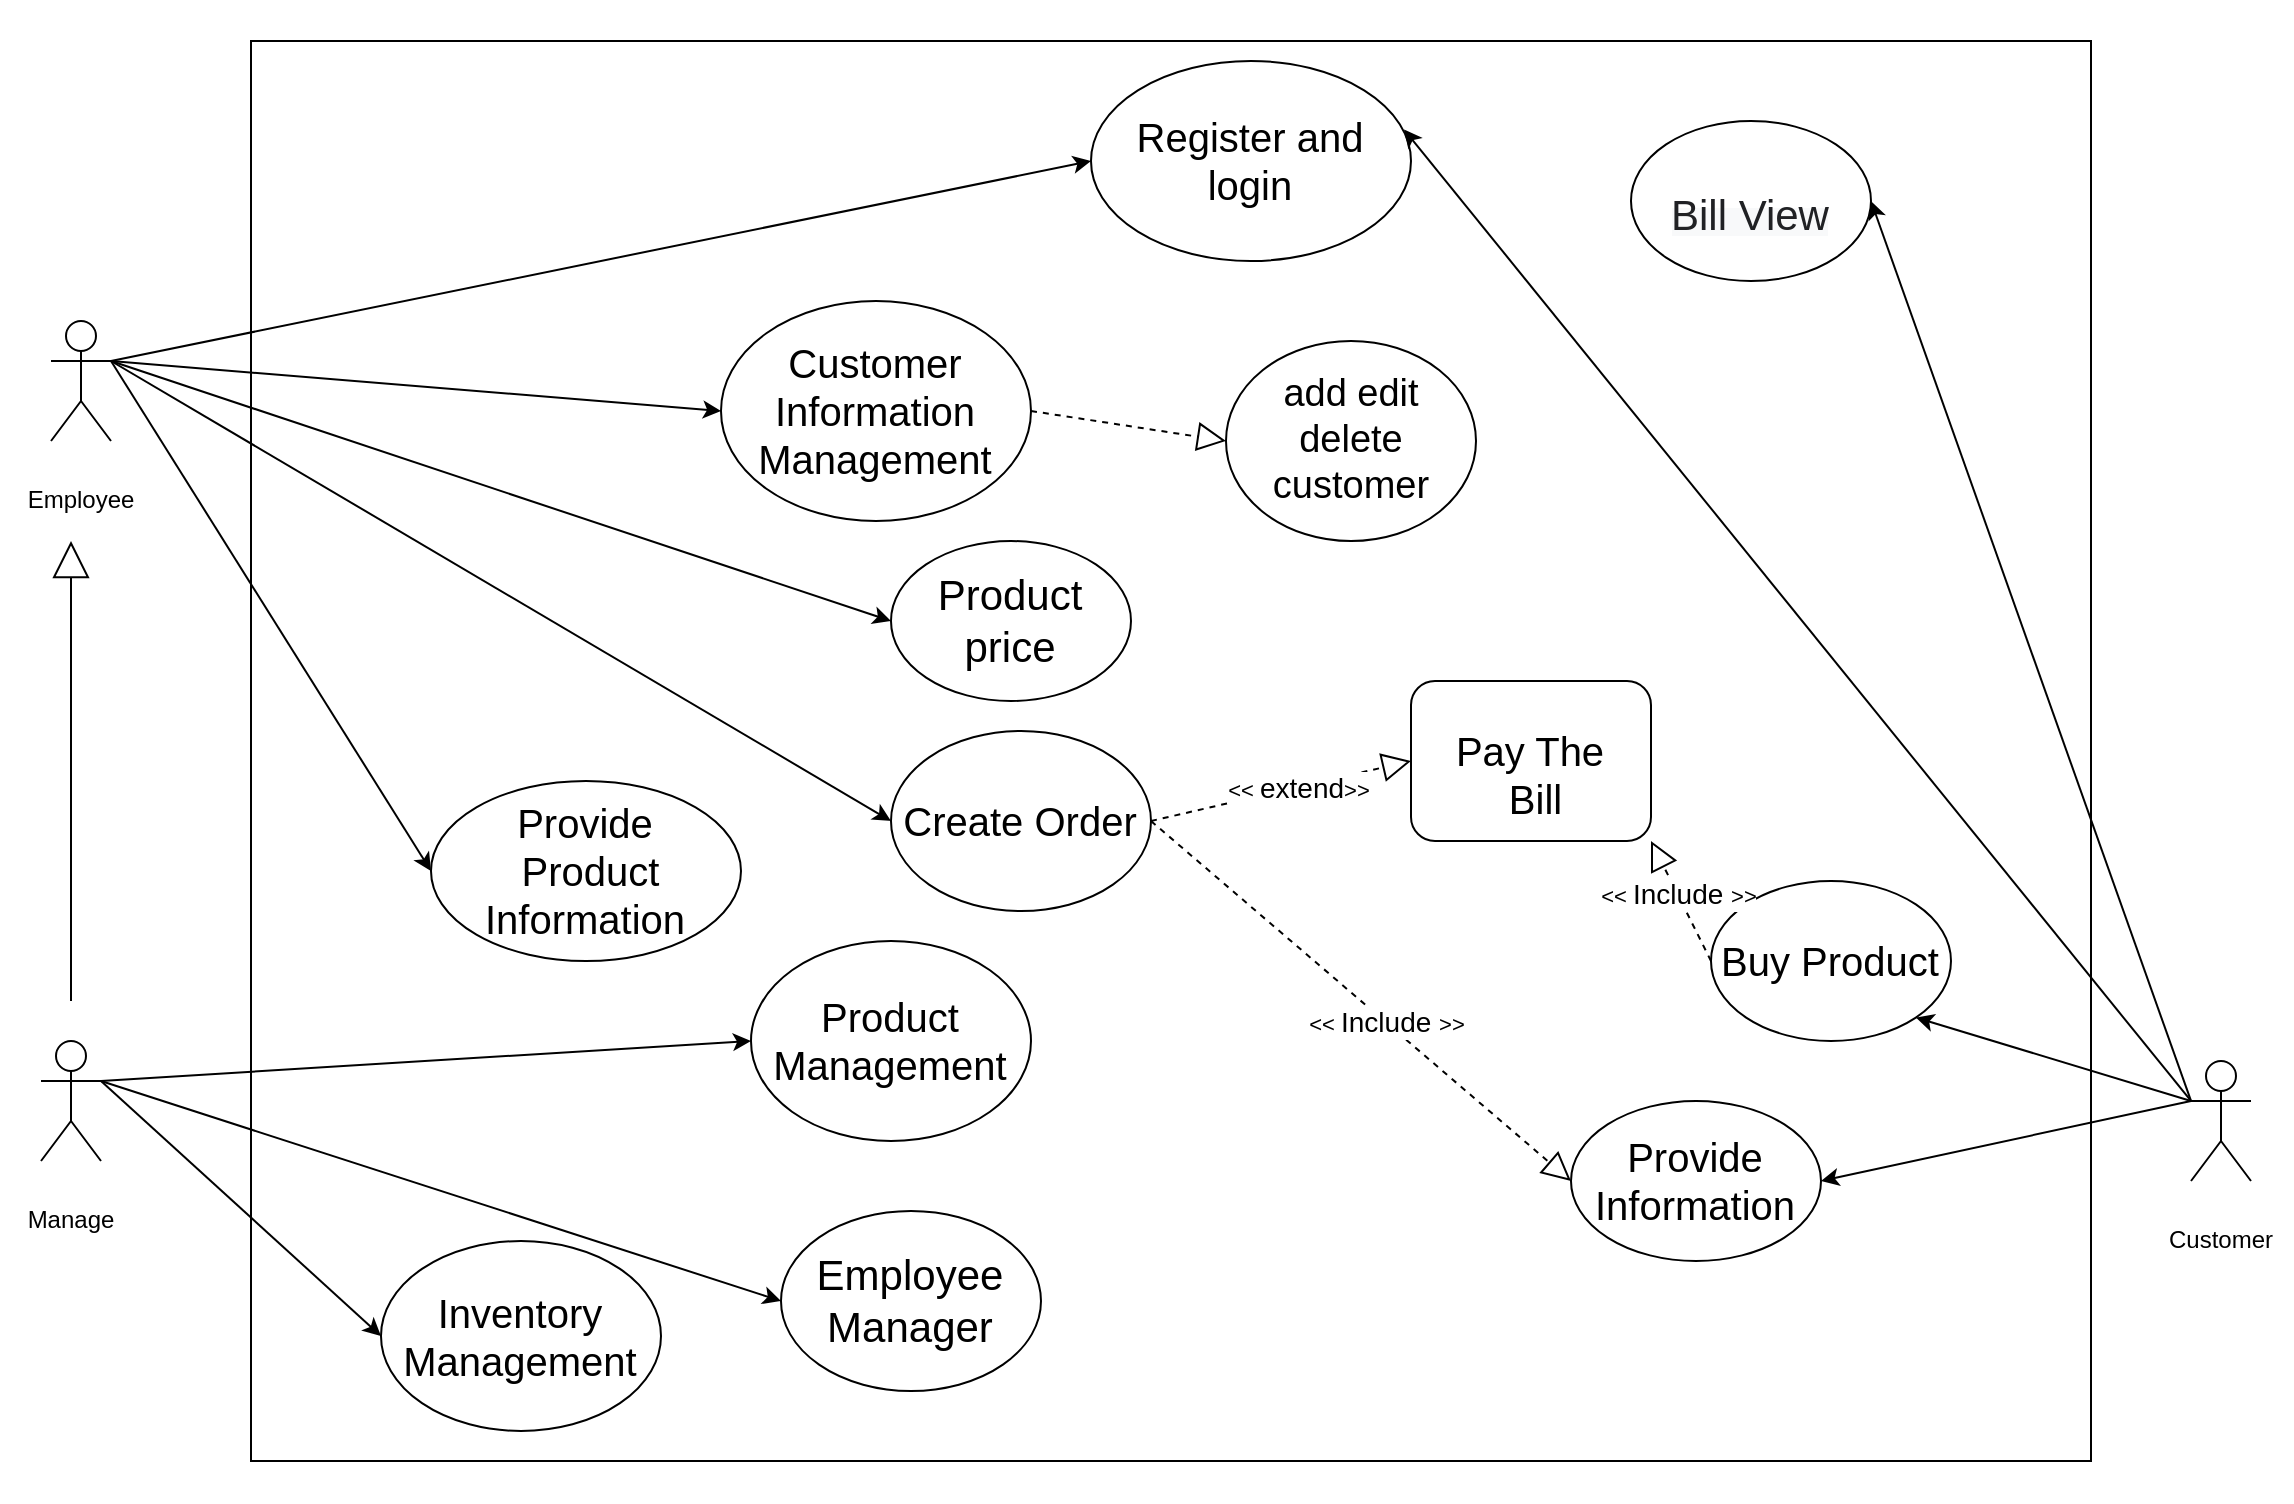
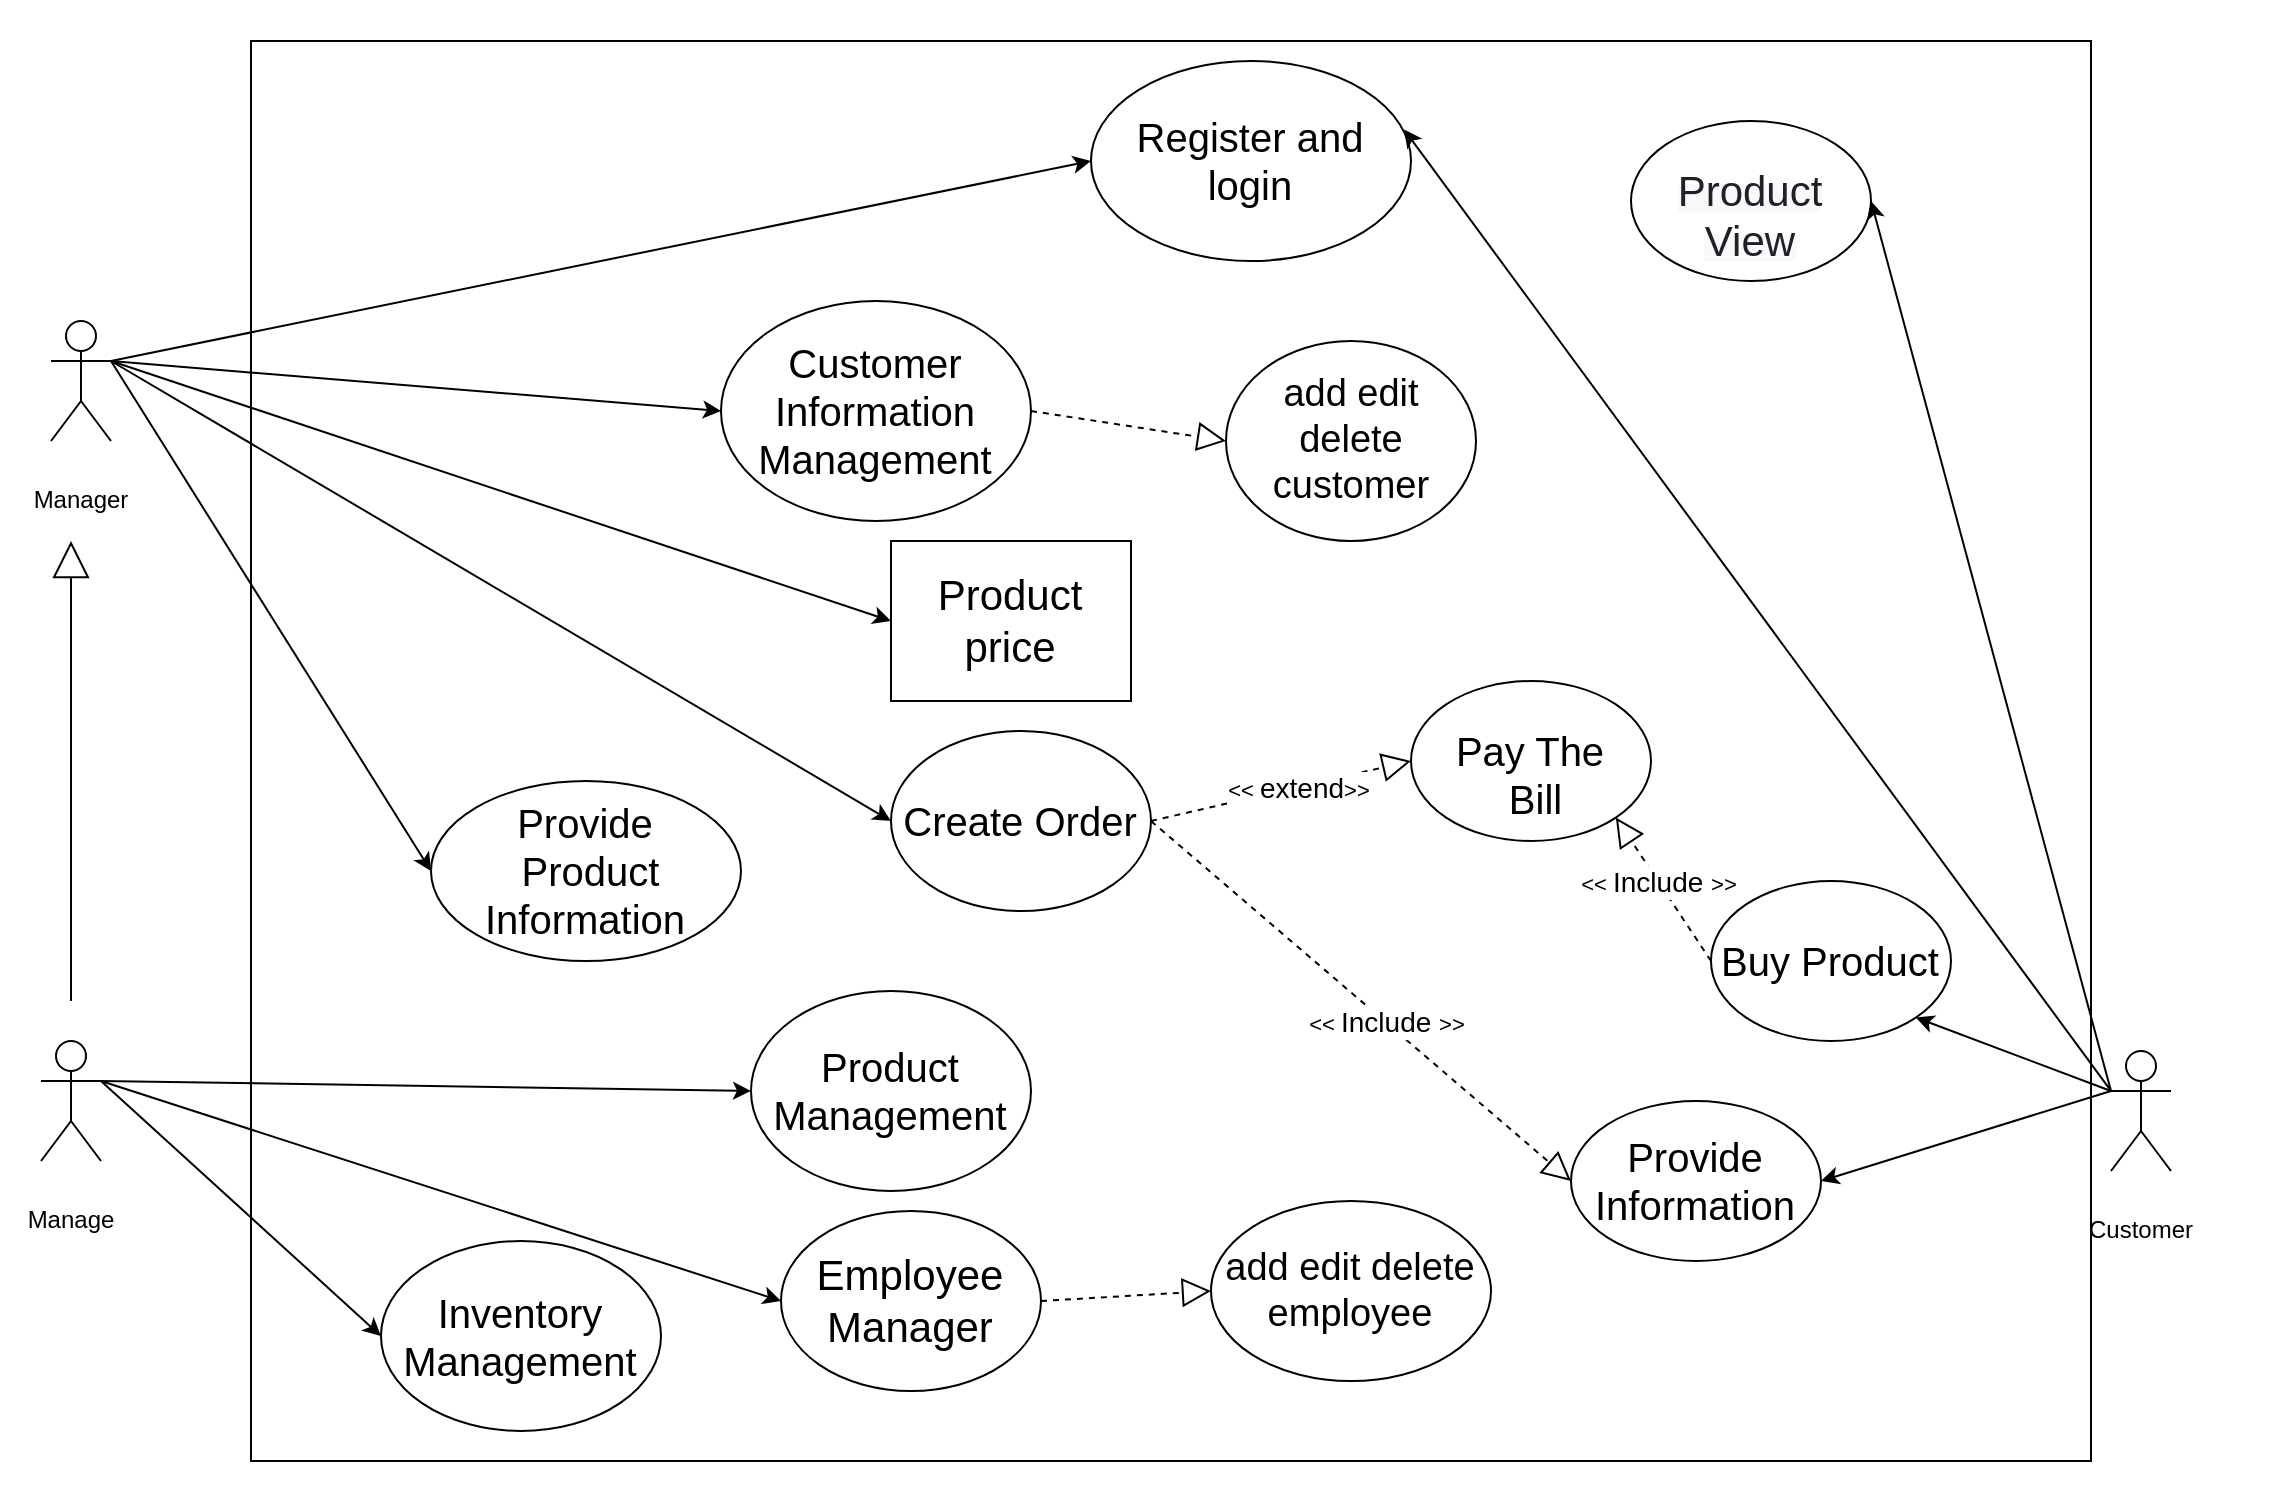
node "Bill View": label "Bill View" -> "Product View"
node "Employee": label "Employee" -> "Manager"
node "Product price": shape ellipse -> rectangle
node "Pay The Bill": shape rounded rectangle -> ellipse
node "Product Management": moved (891, 1041) -> (891, 1091)
node "Customer": moved (2221, 1121) -> (2141, 1111)
node "add edit delete employee": added
edge "Employee Manager" -> "add edit delete employee": added
